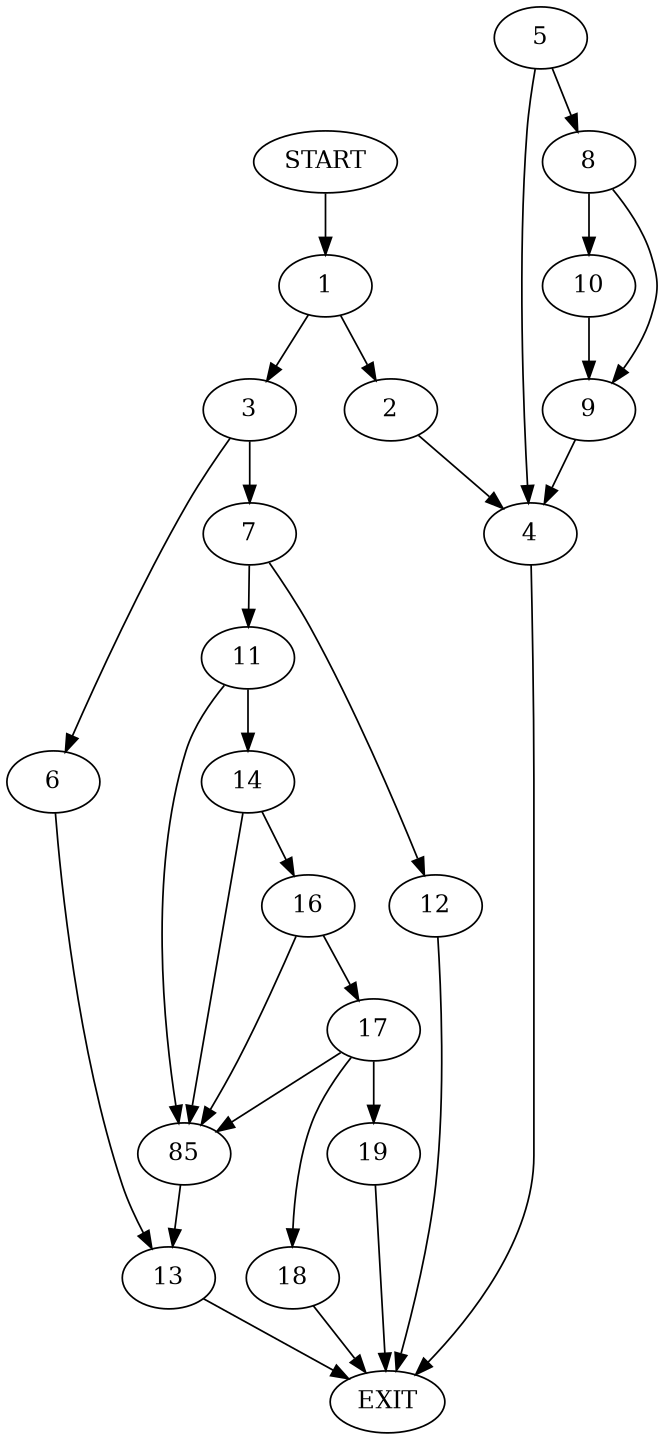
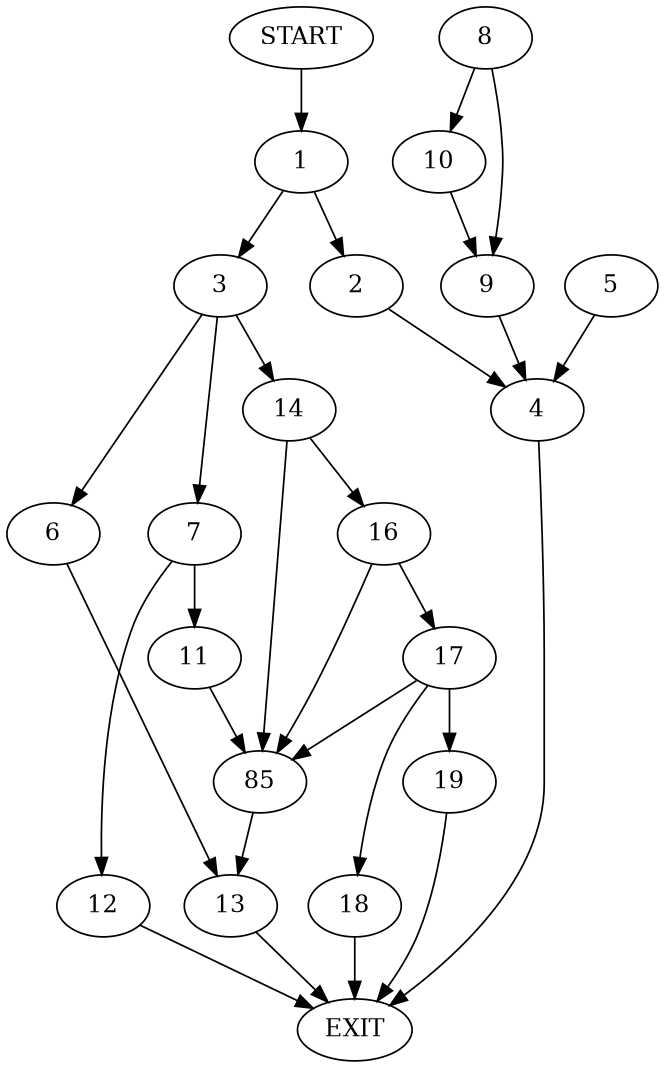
edge "5" -> "8": removed
edge "11" -> "14": now "3" -> "14"
